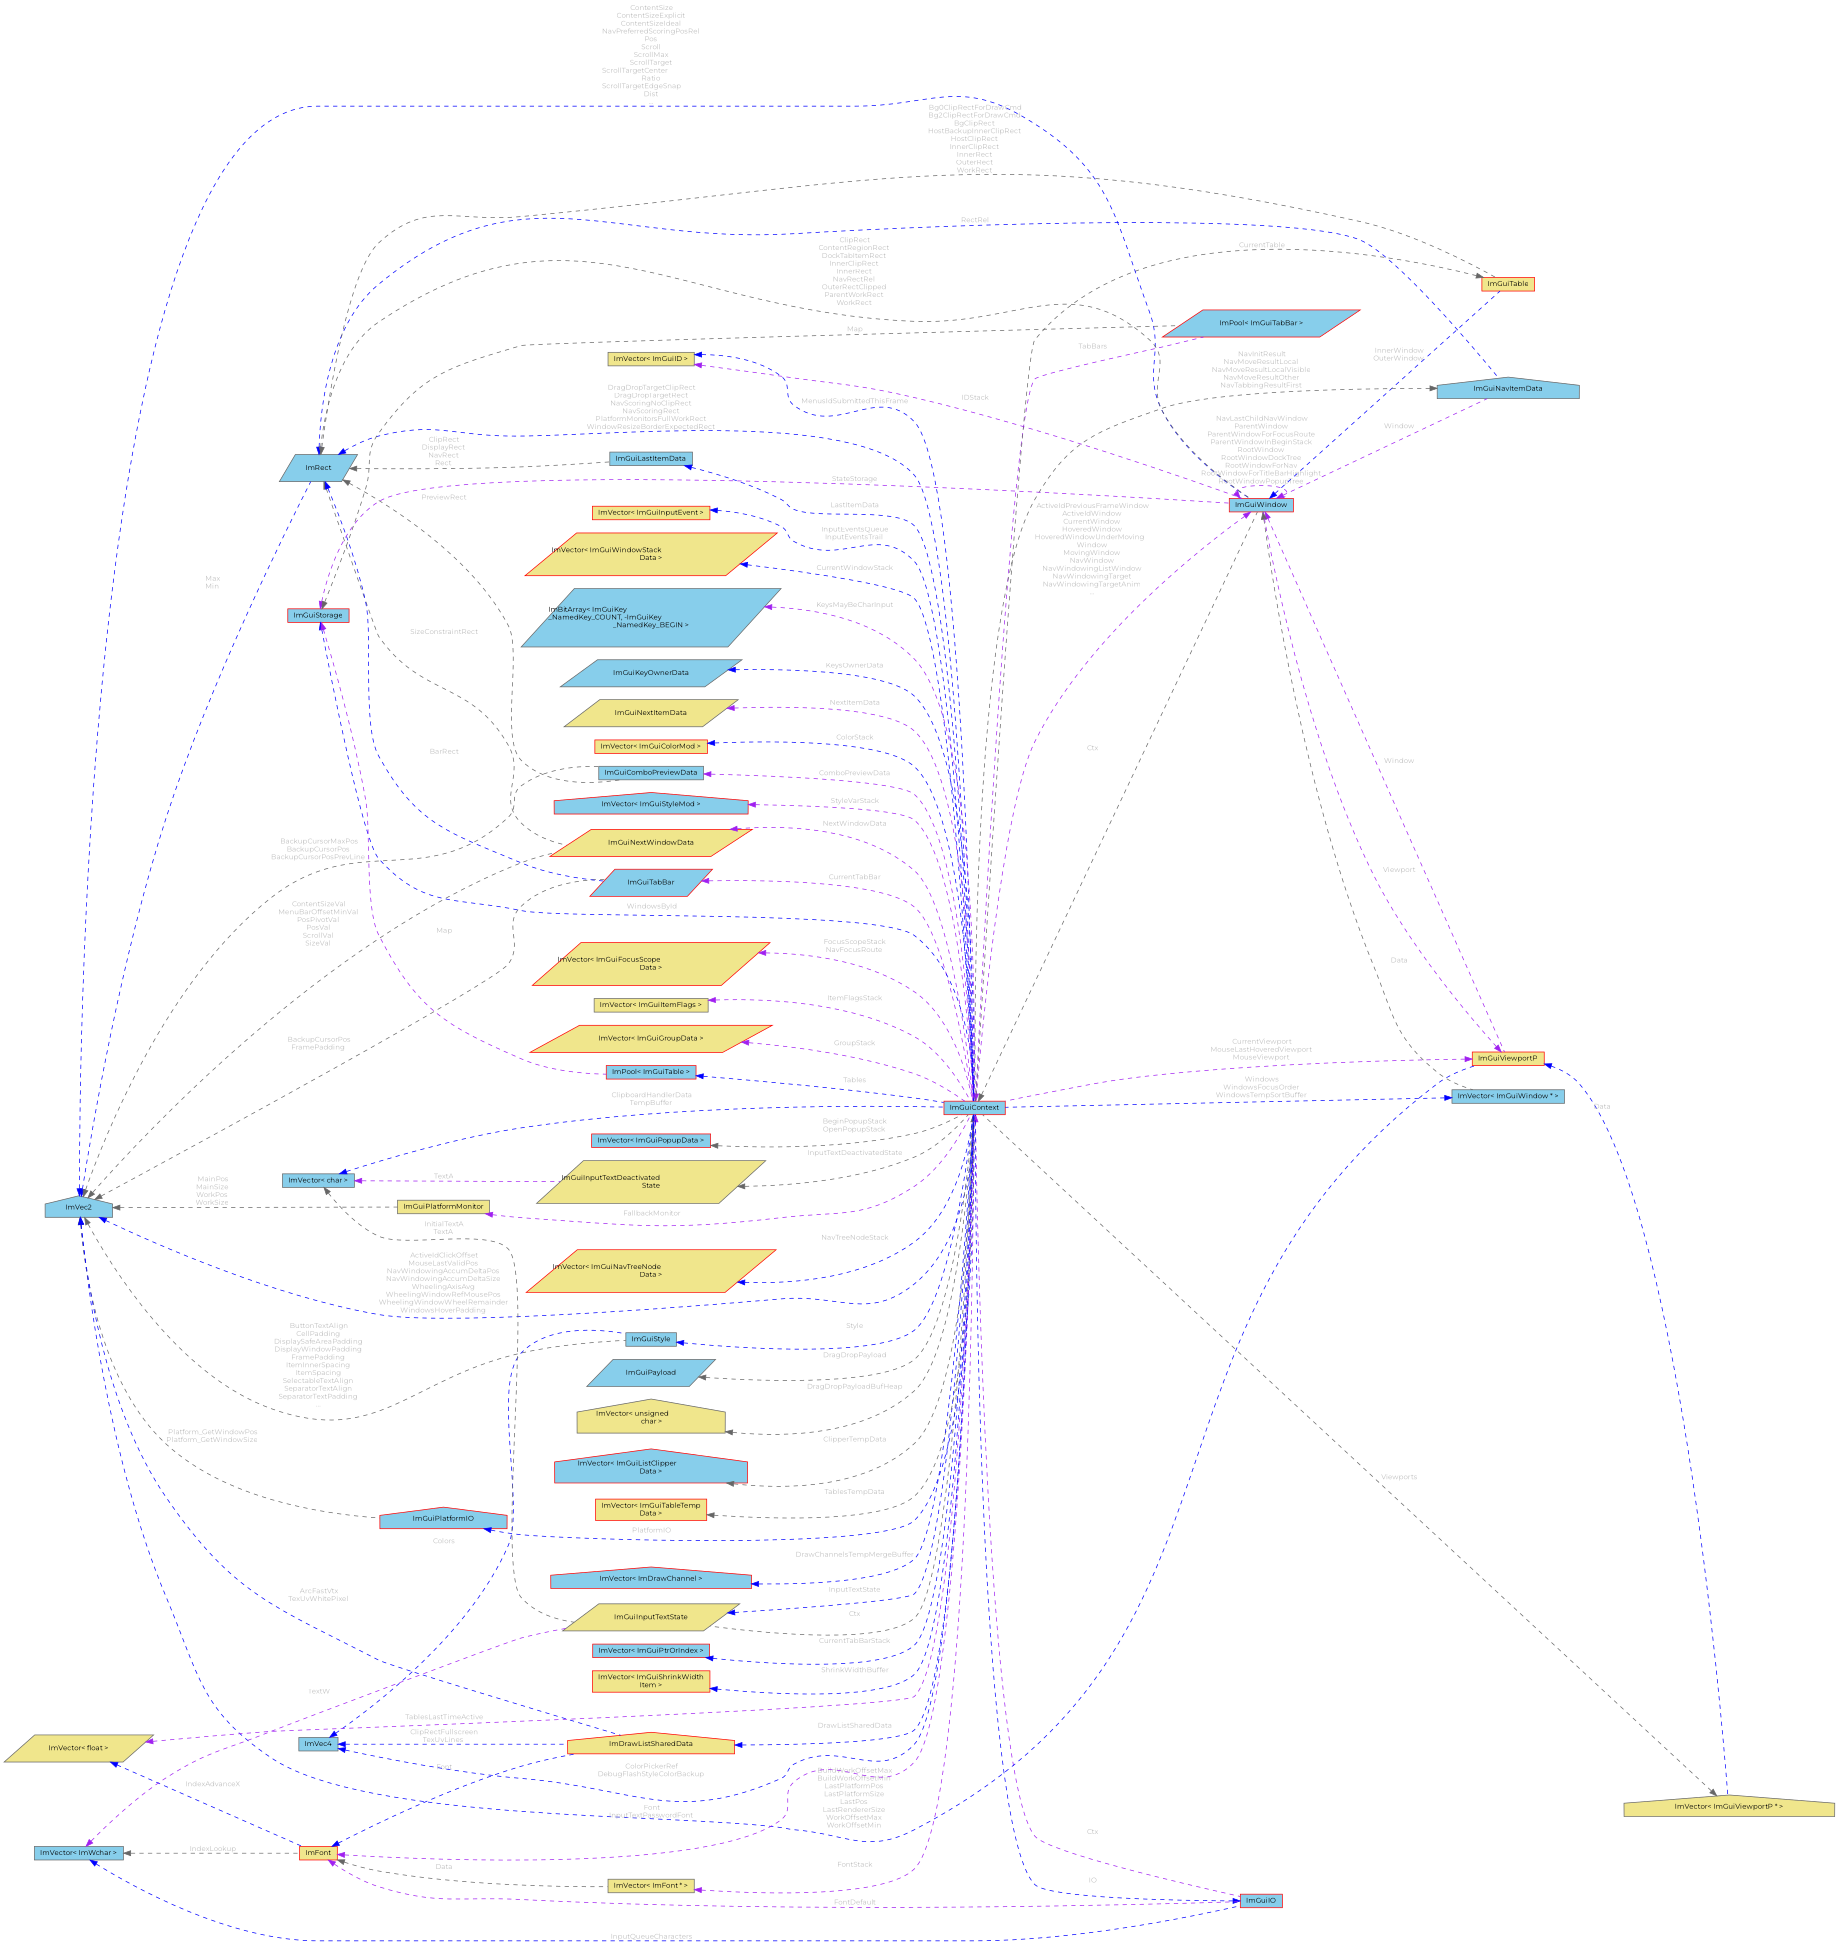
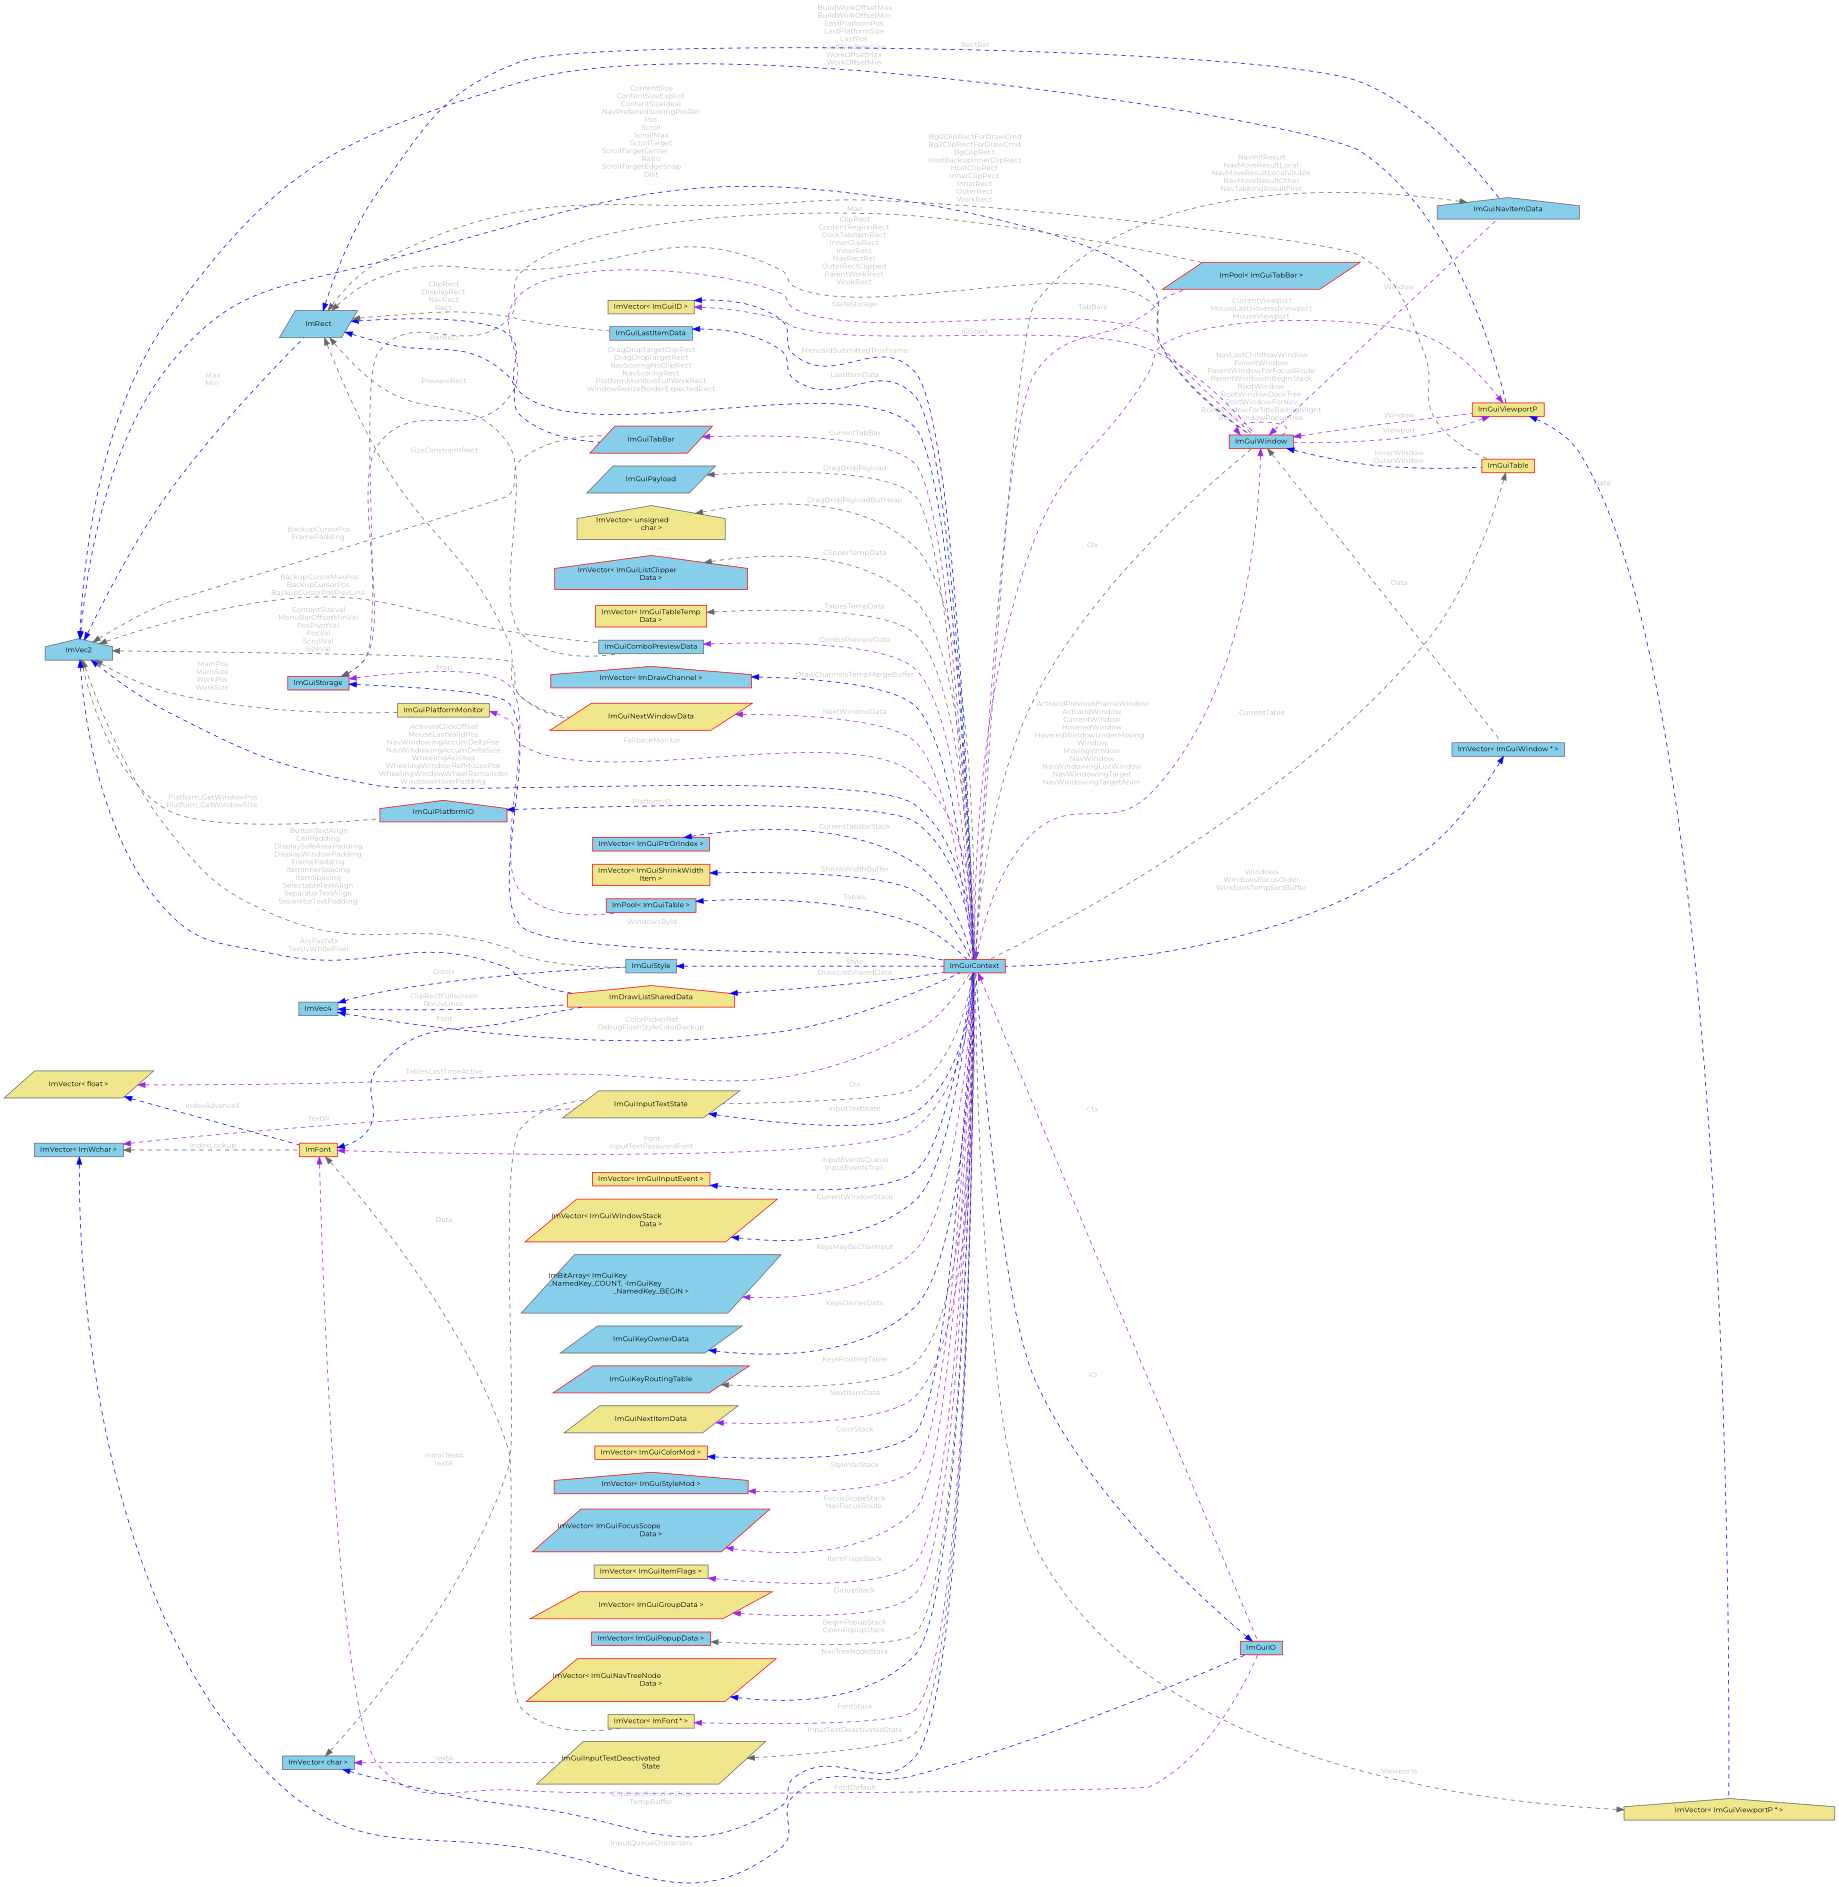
node "ImVector< ImGuiFocusScope Data >": fillcolor khaki -> skyblue
node "ImGuiKeyRoutingTable": added
